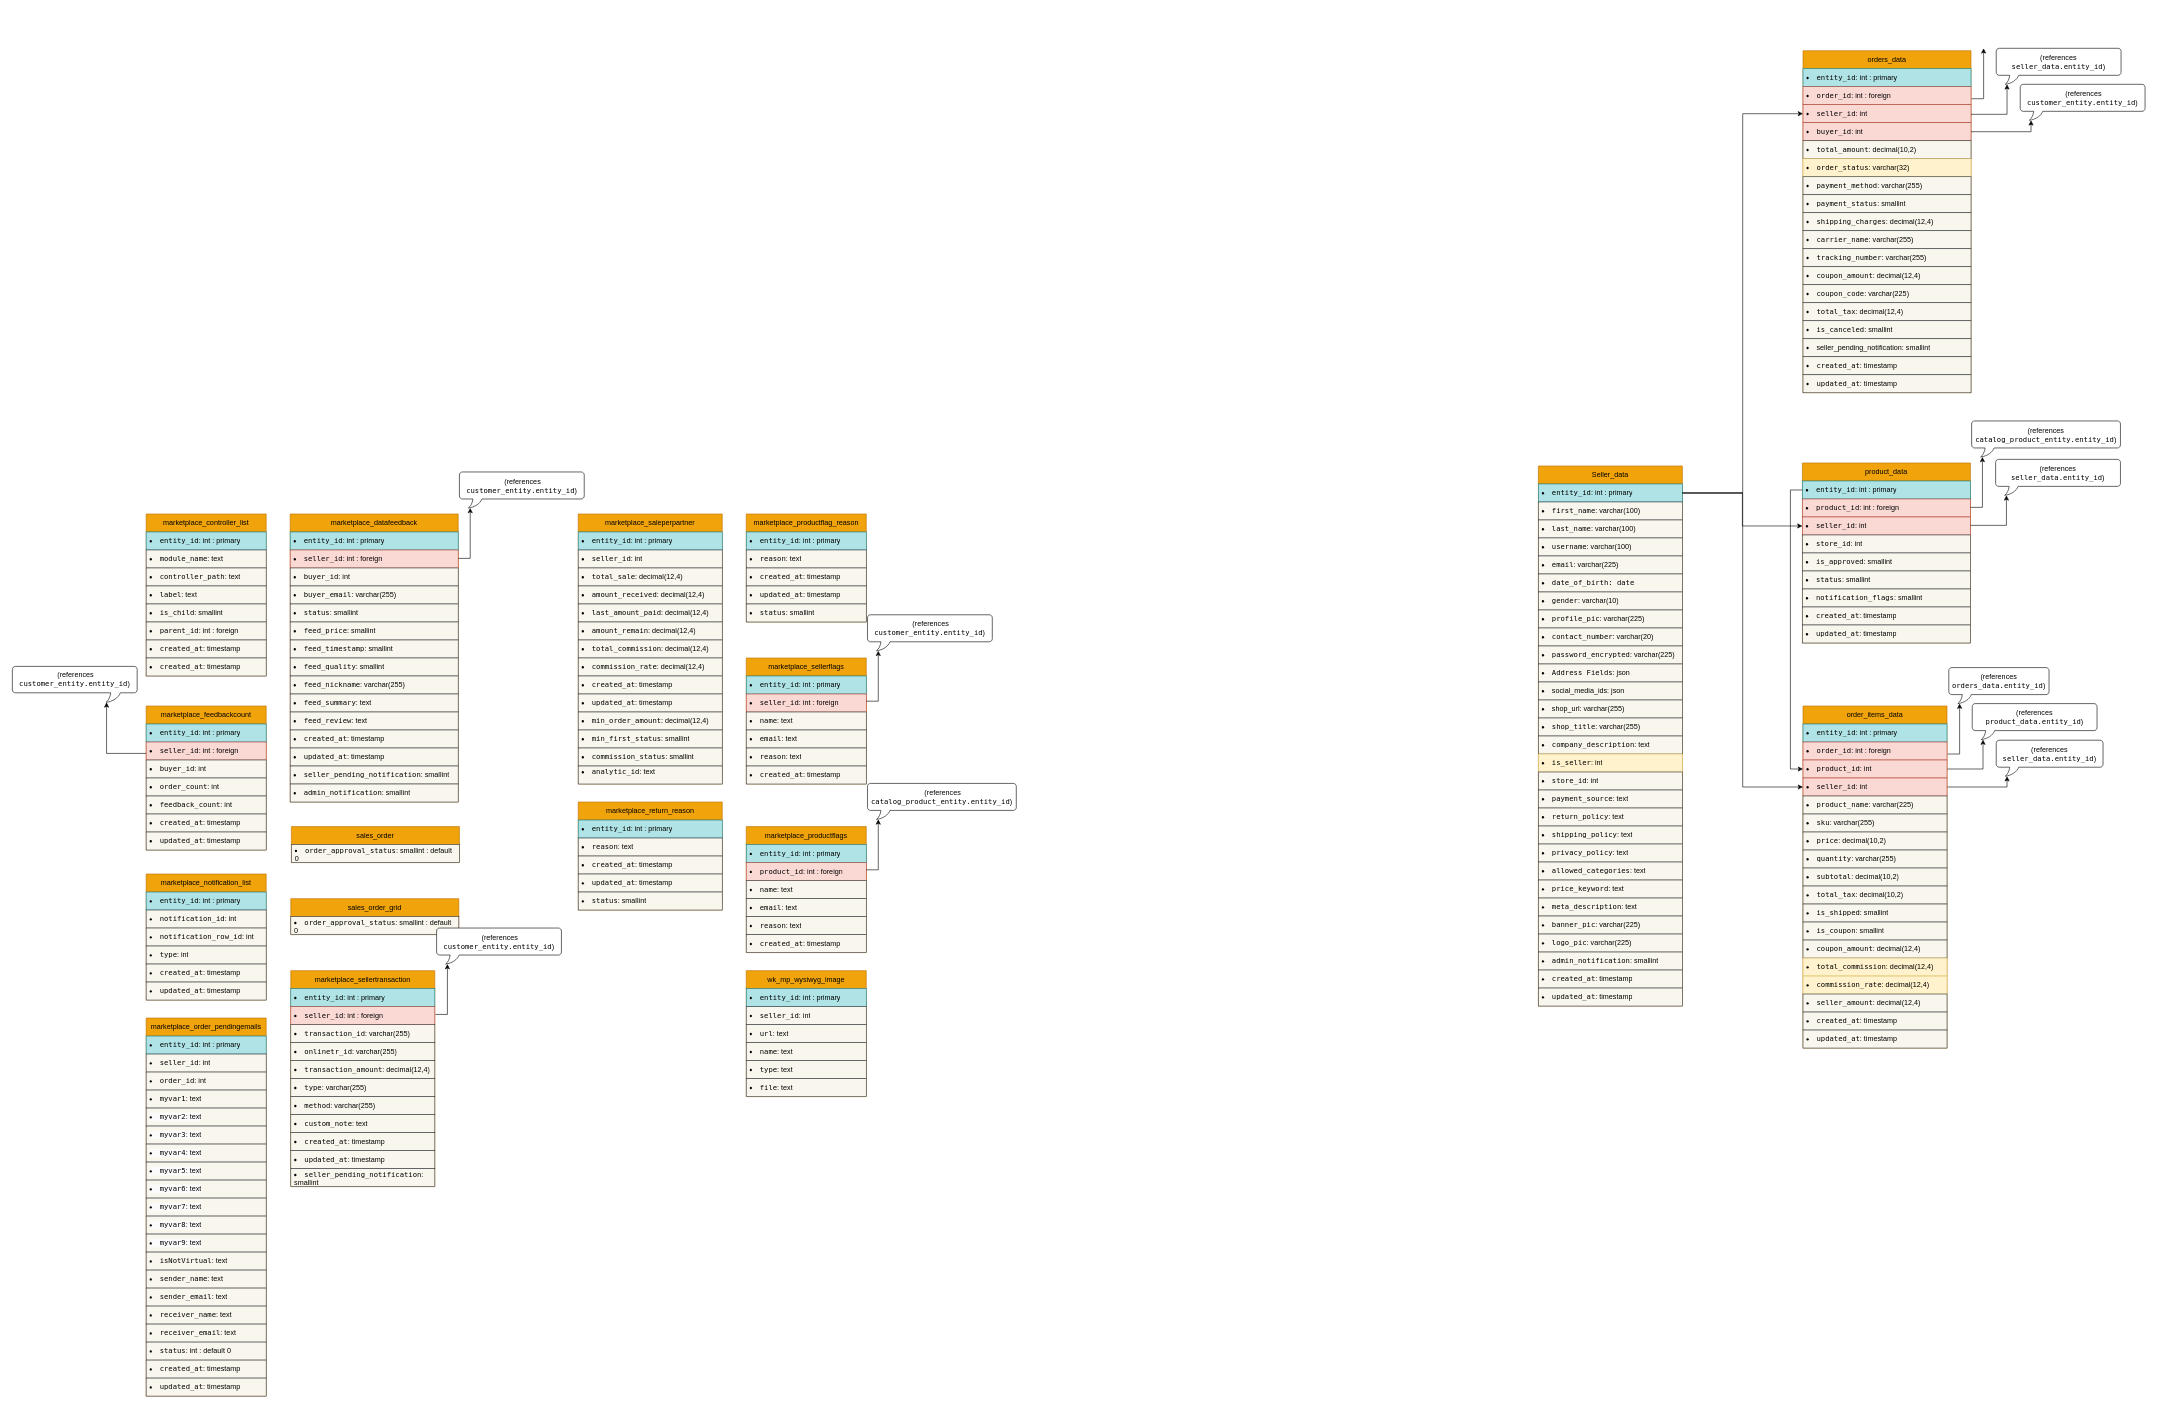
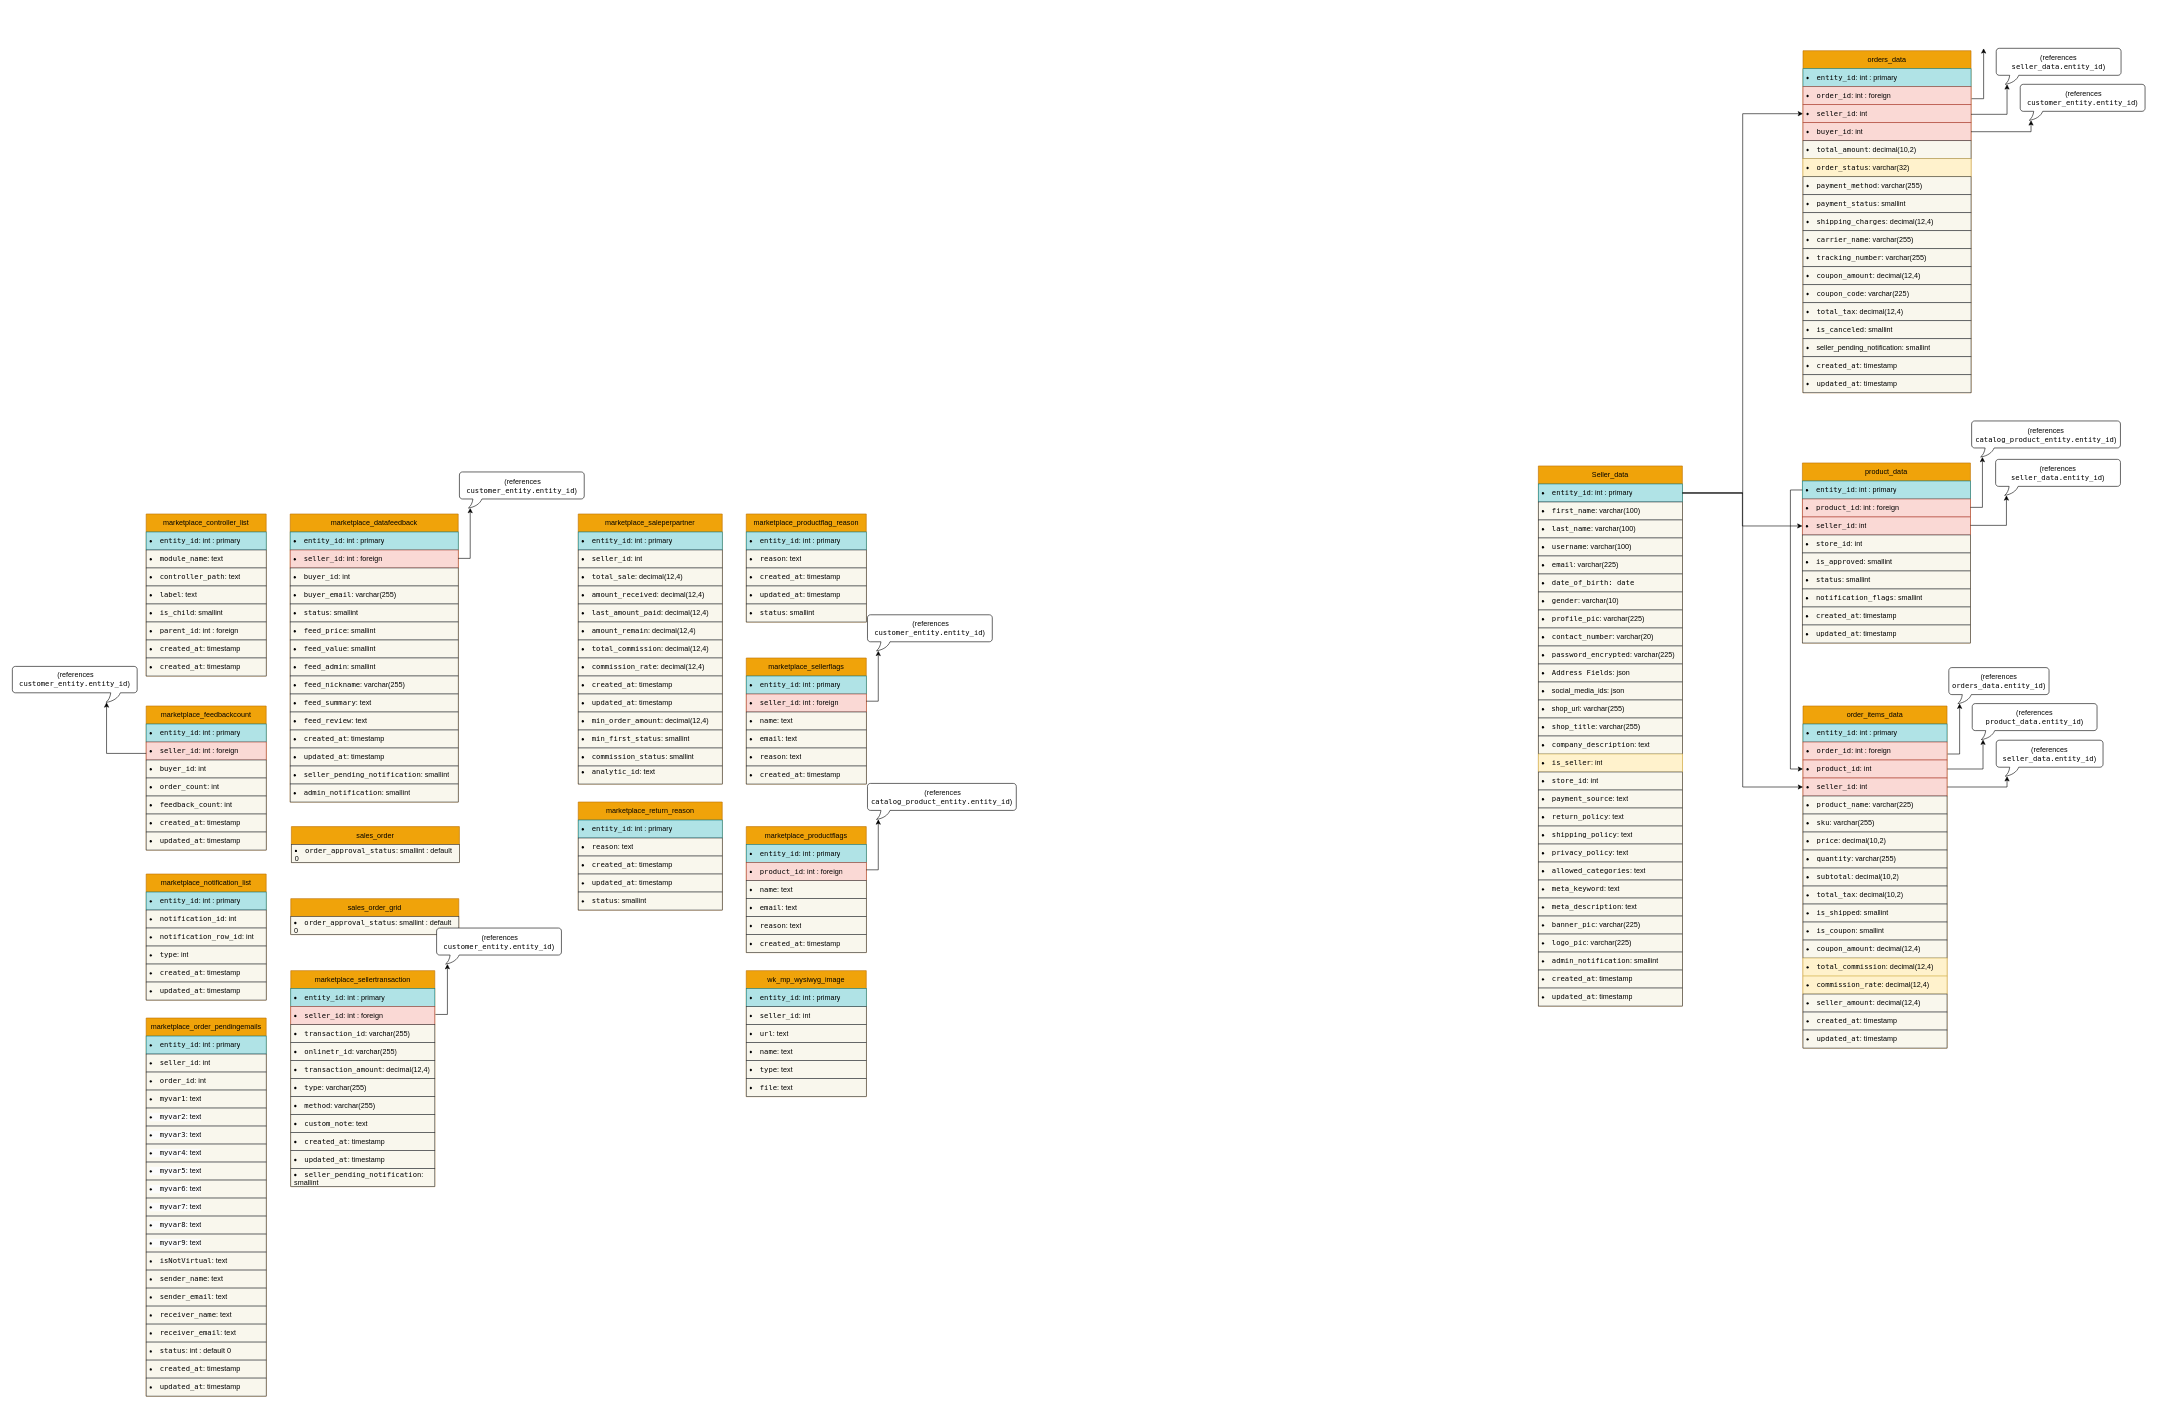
node "feed_timestamp: smallint": label "feed_timestamp: smallint" -> "feed_value: smallint"
node "feed_quality: smallint": label "feed_quality: smallint" -> "feed_admin: smallint"
node "price_keyword: text": label "price_keyword: text" -> "meta_keyword: text"
